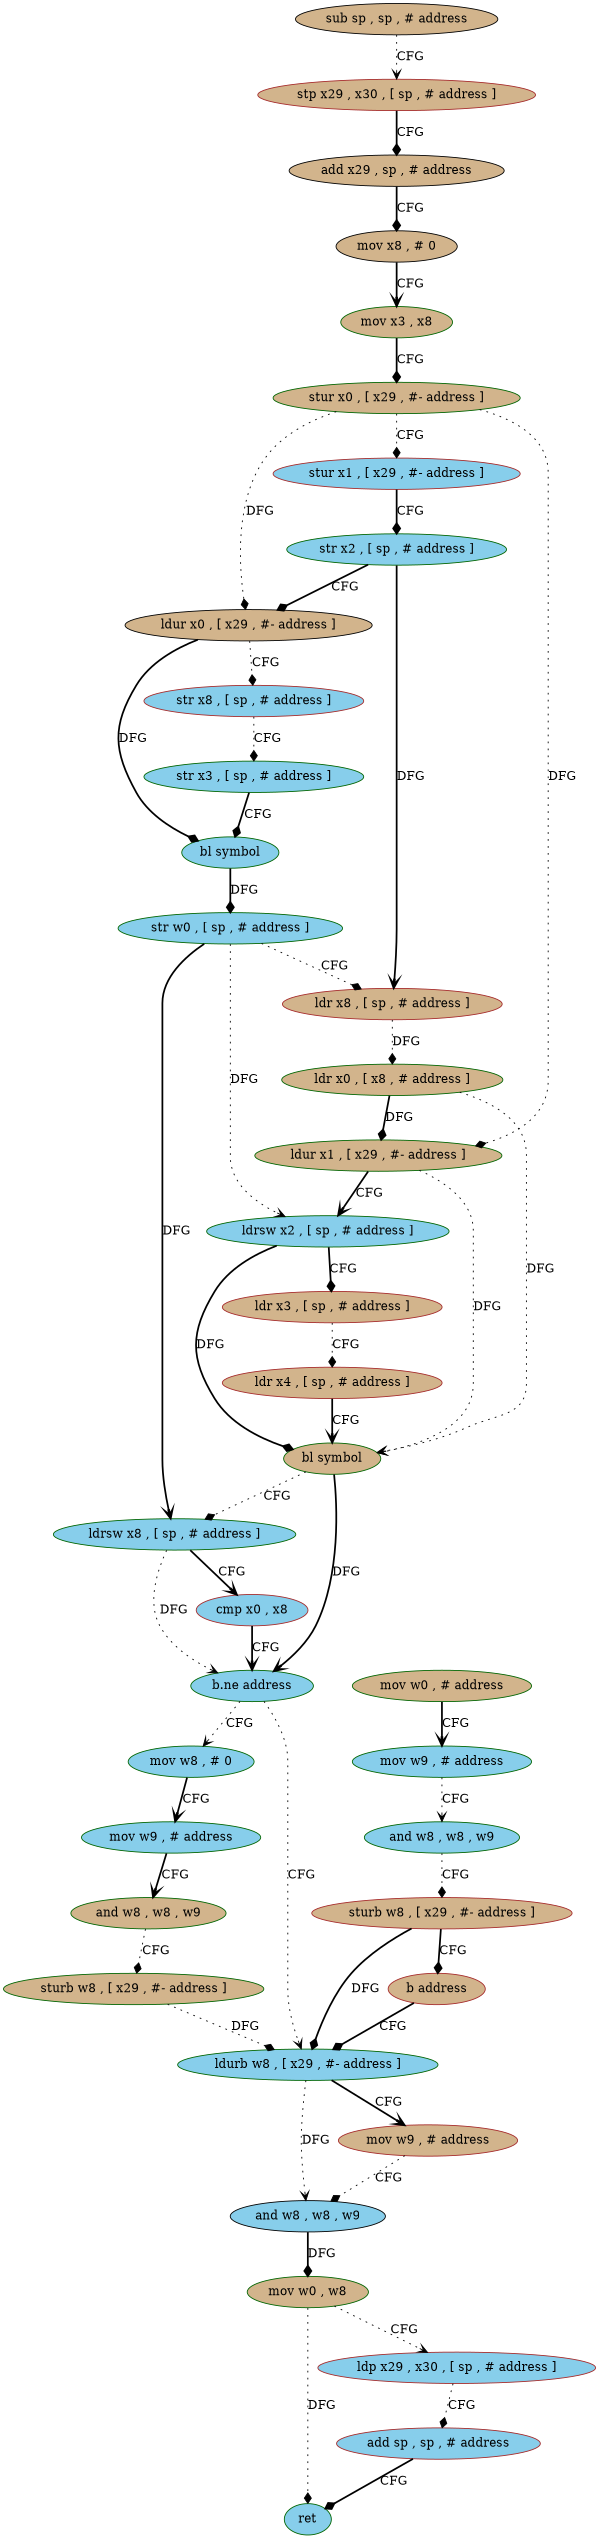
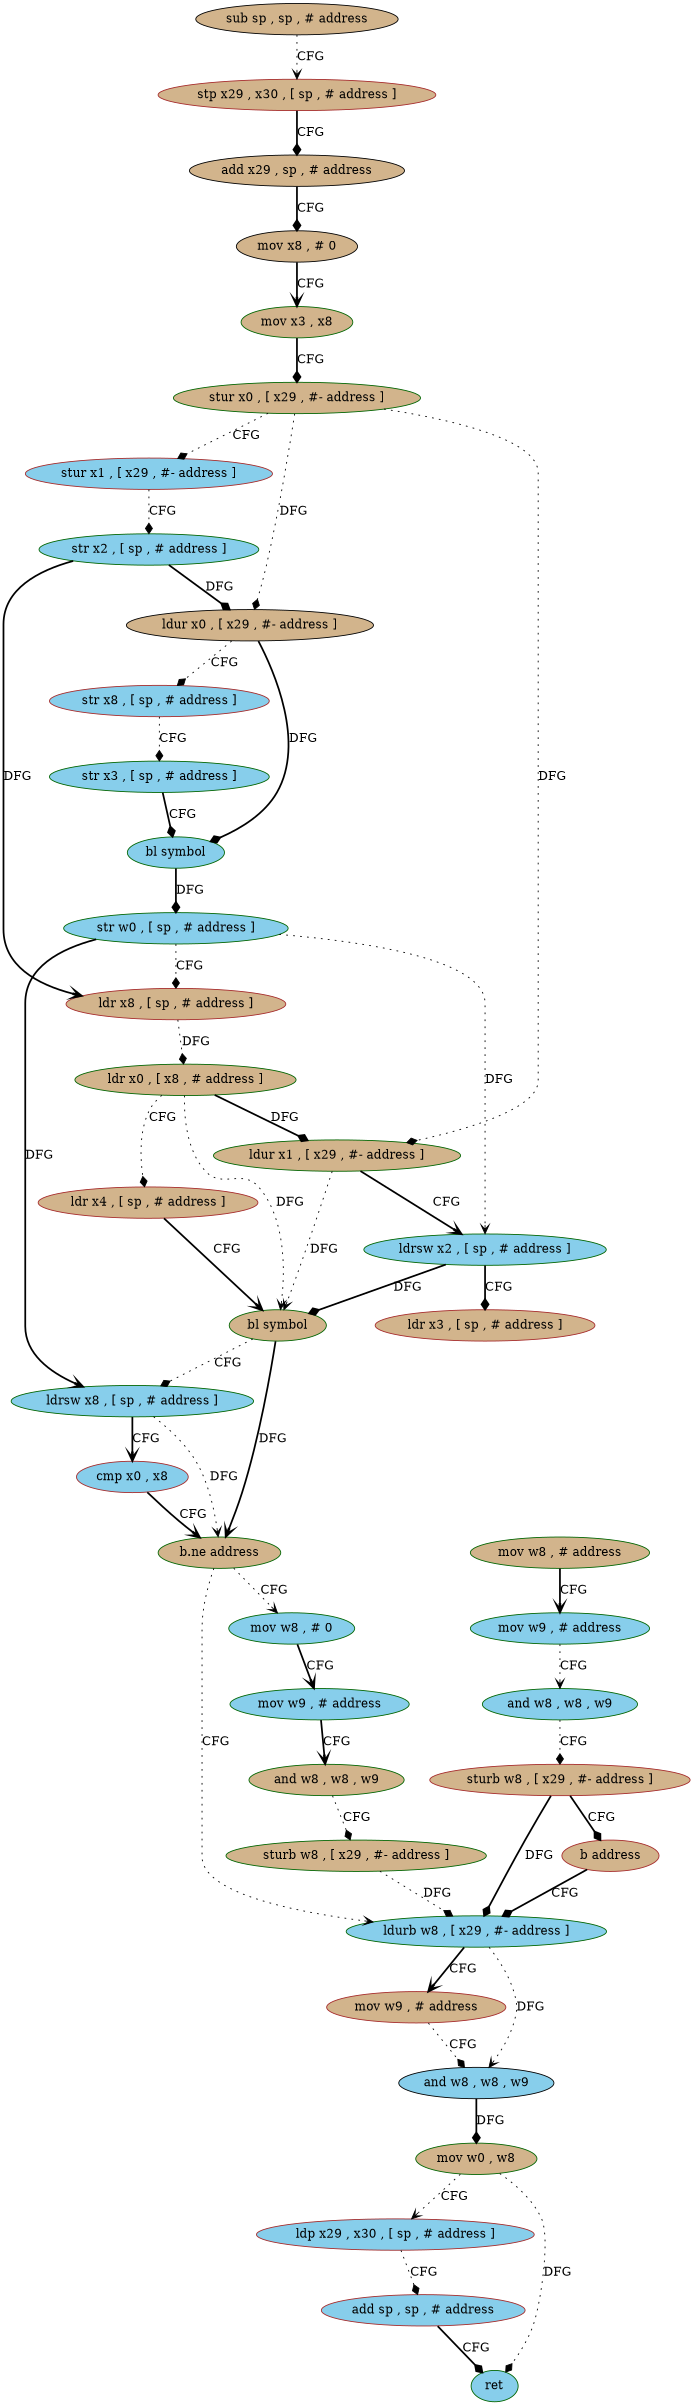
edge "stur x1 , [ x29 , #- address ]" -> "str x2 , [ sp , # address ]": style bold -> dotted
edge "str x2 , [ sp , # address ]" -> "ldur x0 , [ x29 , #- address ]": label "CFG" -> "DFG"
edge "ldr x3 , [ sp , # address ]" -> "ldr x4 , [ sp , # address ]": now "ldr x0 , [ x8 , # address ]" -> "ldr x4 , [ sp , # address ]"
node "b.ne address": fillcolor skyblue -> tan
node "mov w0 , # address": label "mov w0 , # address" -> "mov w8 , # address"
